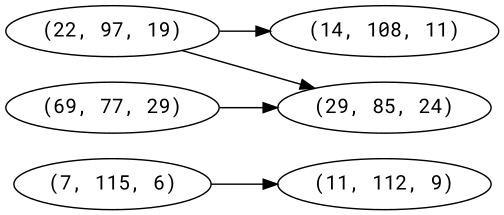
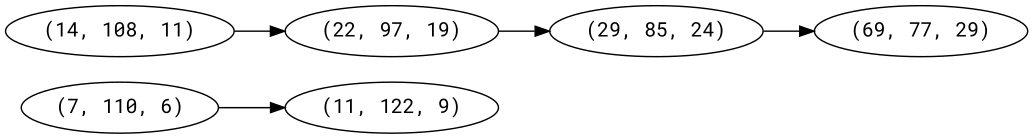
edge "(22, 97, 19)" -> "(14, 108, 11)": reversed
edge "(69, 77, 29)" -> "(29, 85, 24)": reversed
node "(7, 115, 6)": label "(7, 115, 6)" -> "(7, 110, 6)"
node "(11, 112, 9)": label "(11, 112, 9)" -> "(11, 122, 9)"
